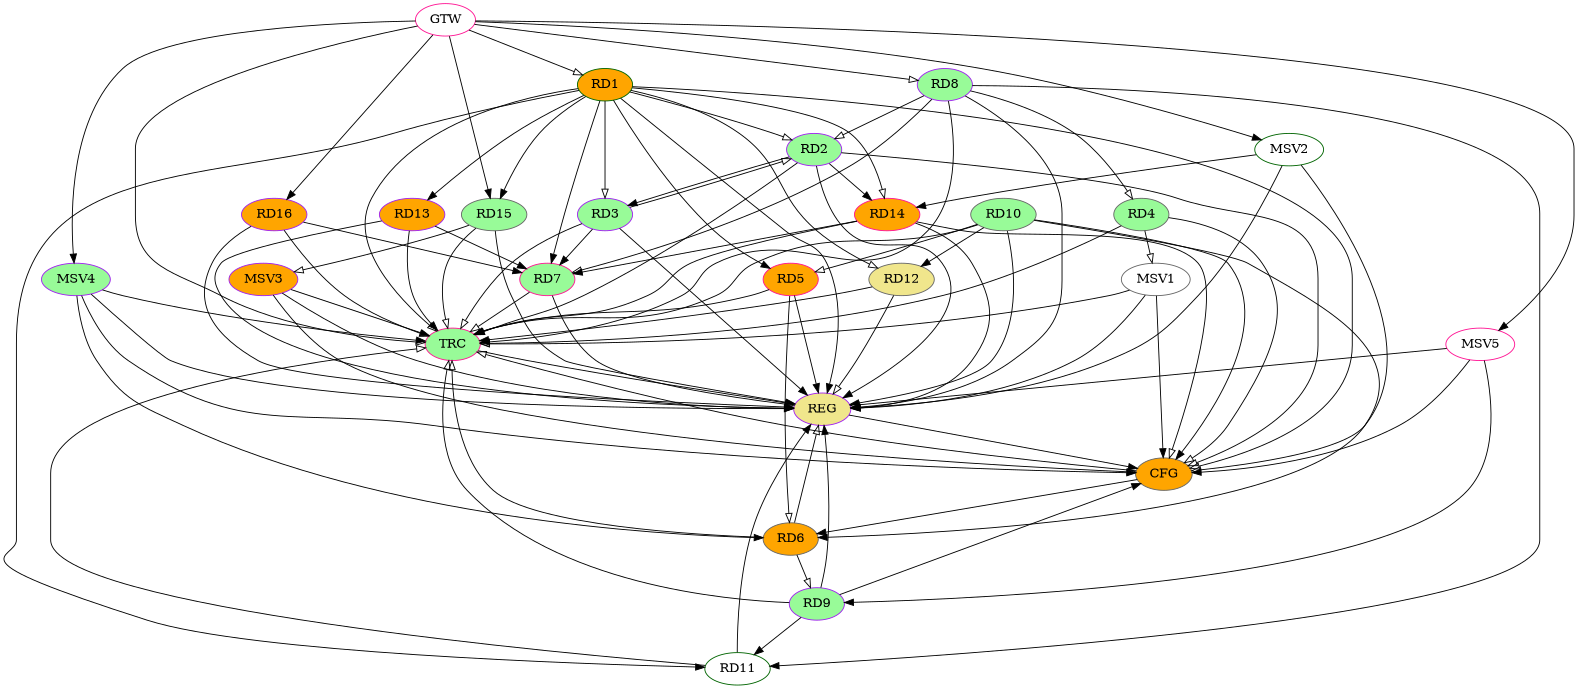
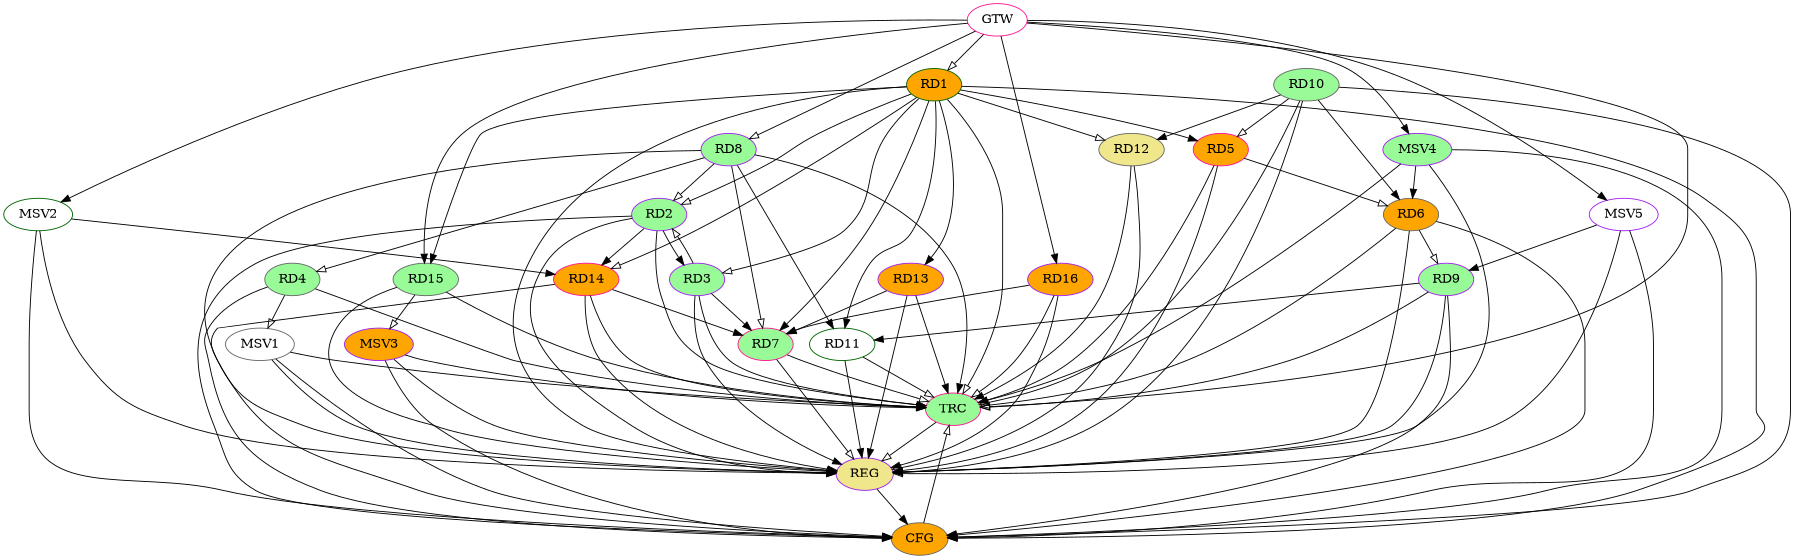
node "MSV5": color deeppink -> purple
edge "CFG" -> "RD6": reversed
